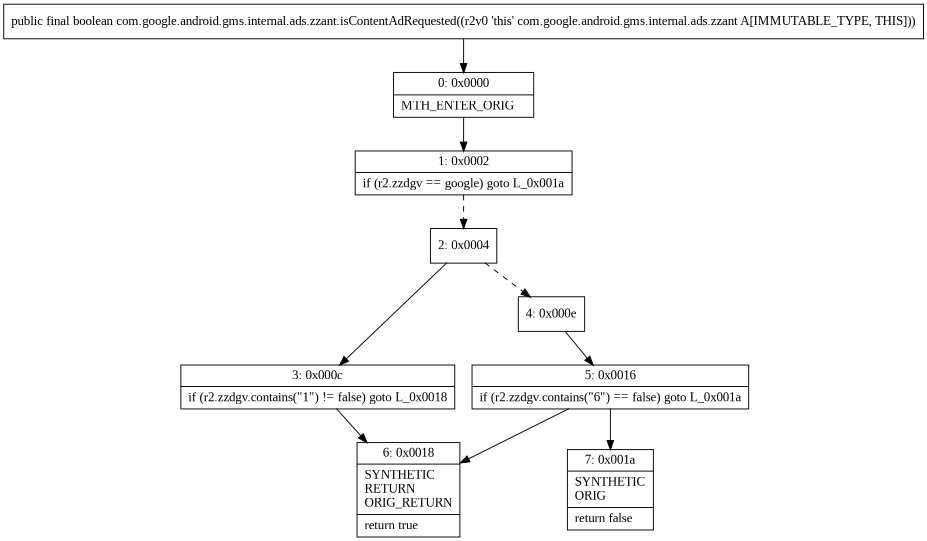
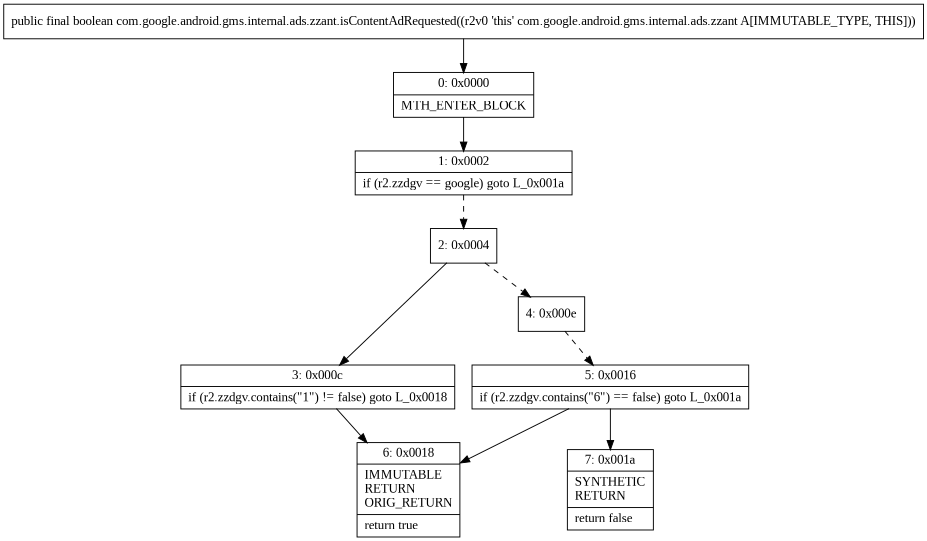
node "0: 0x0000": text "MTH_ENTER_ORIG" -> "MTH_ENTER_BLOCK"
edge "4: 0x000e" -> "5: 0x0016": style solid -> dashed
node "6: 0x0018": text "SYNTHETIC" -> "IMMUTABLE"
node "7: 0x001a": text "ORIG" -> "RETURN"
